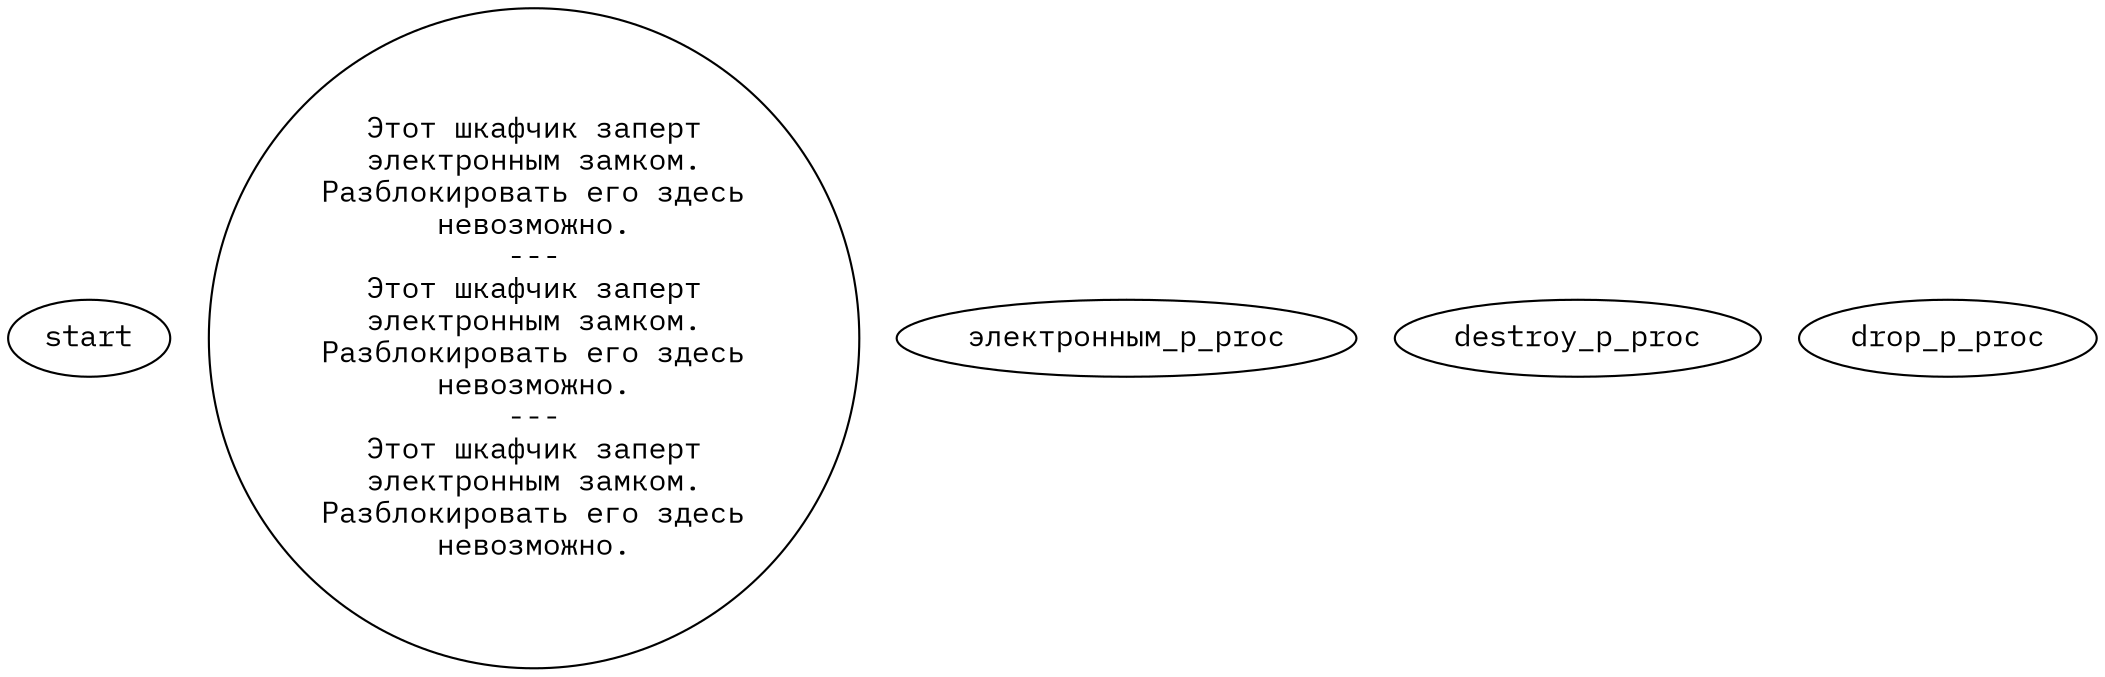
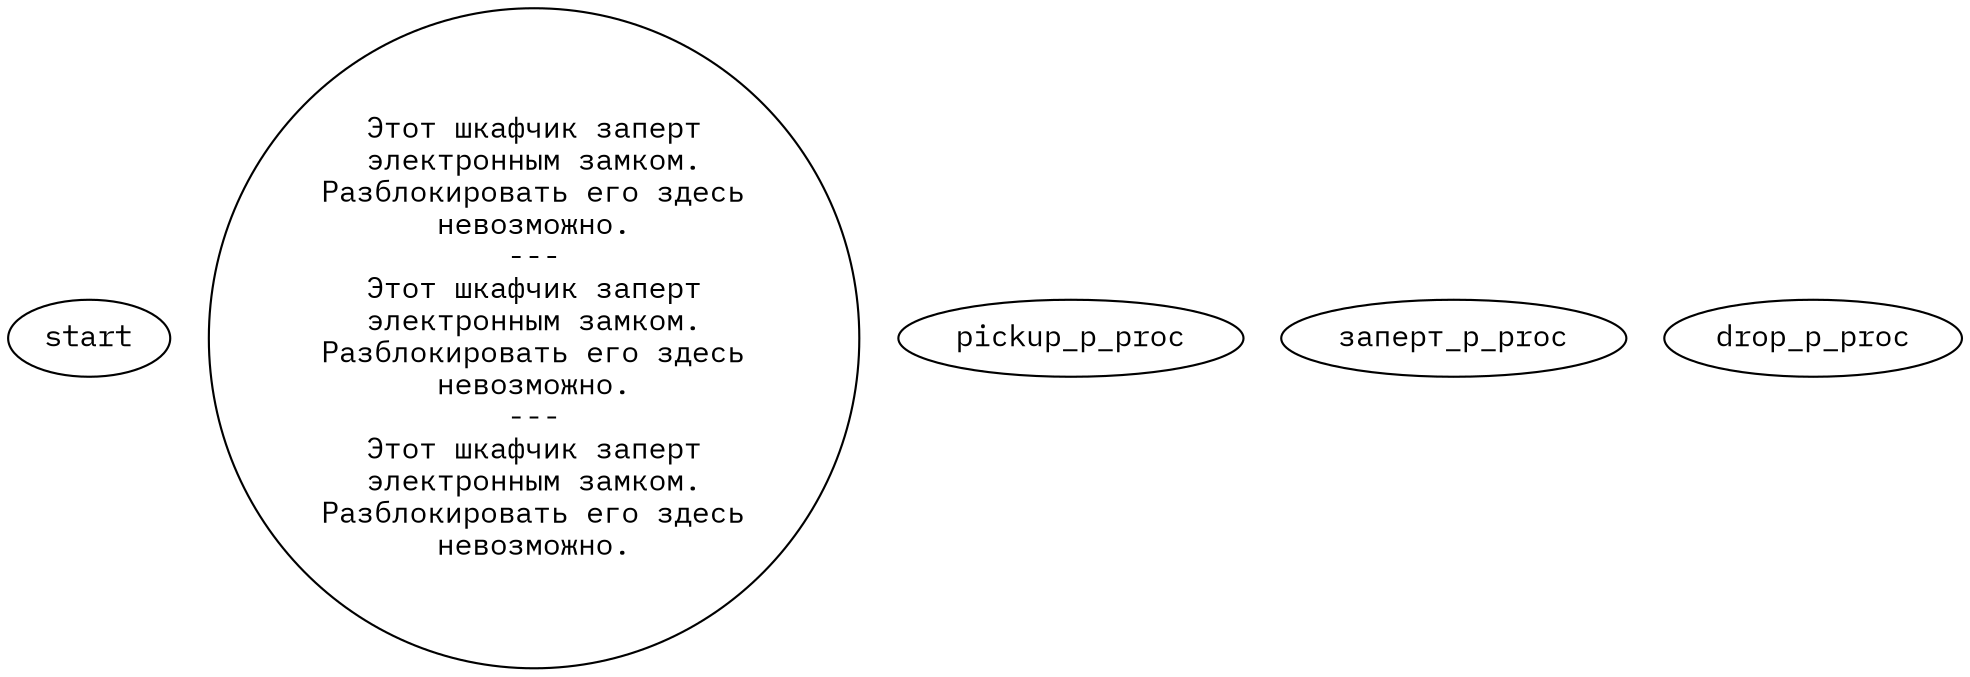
node "электронным_p_proc": label "электронным_p_proc" -> "pickup_p_proc"
node "destroy_p_proc": label "destroy_p_proc" -> "заперт_p_proc"
